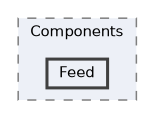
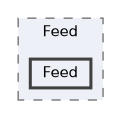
cluster "Components": label "Components" -> "Feed"
